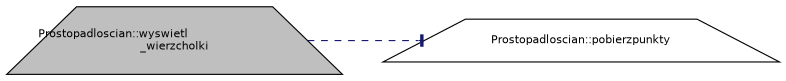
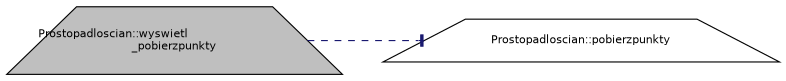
node "Prostopadloscian::wyswietl _wierzcholki": label "Prostopadloscian::wyswietl _wierzcholki" -> "Prostopadloscian::wyswietl _pobierzpunkty"
